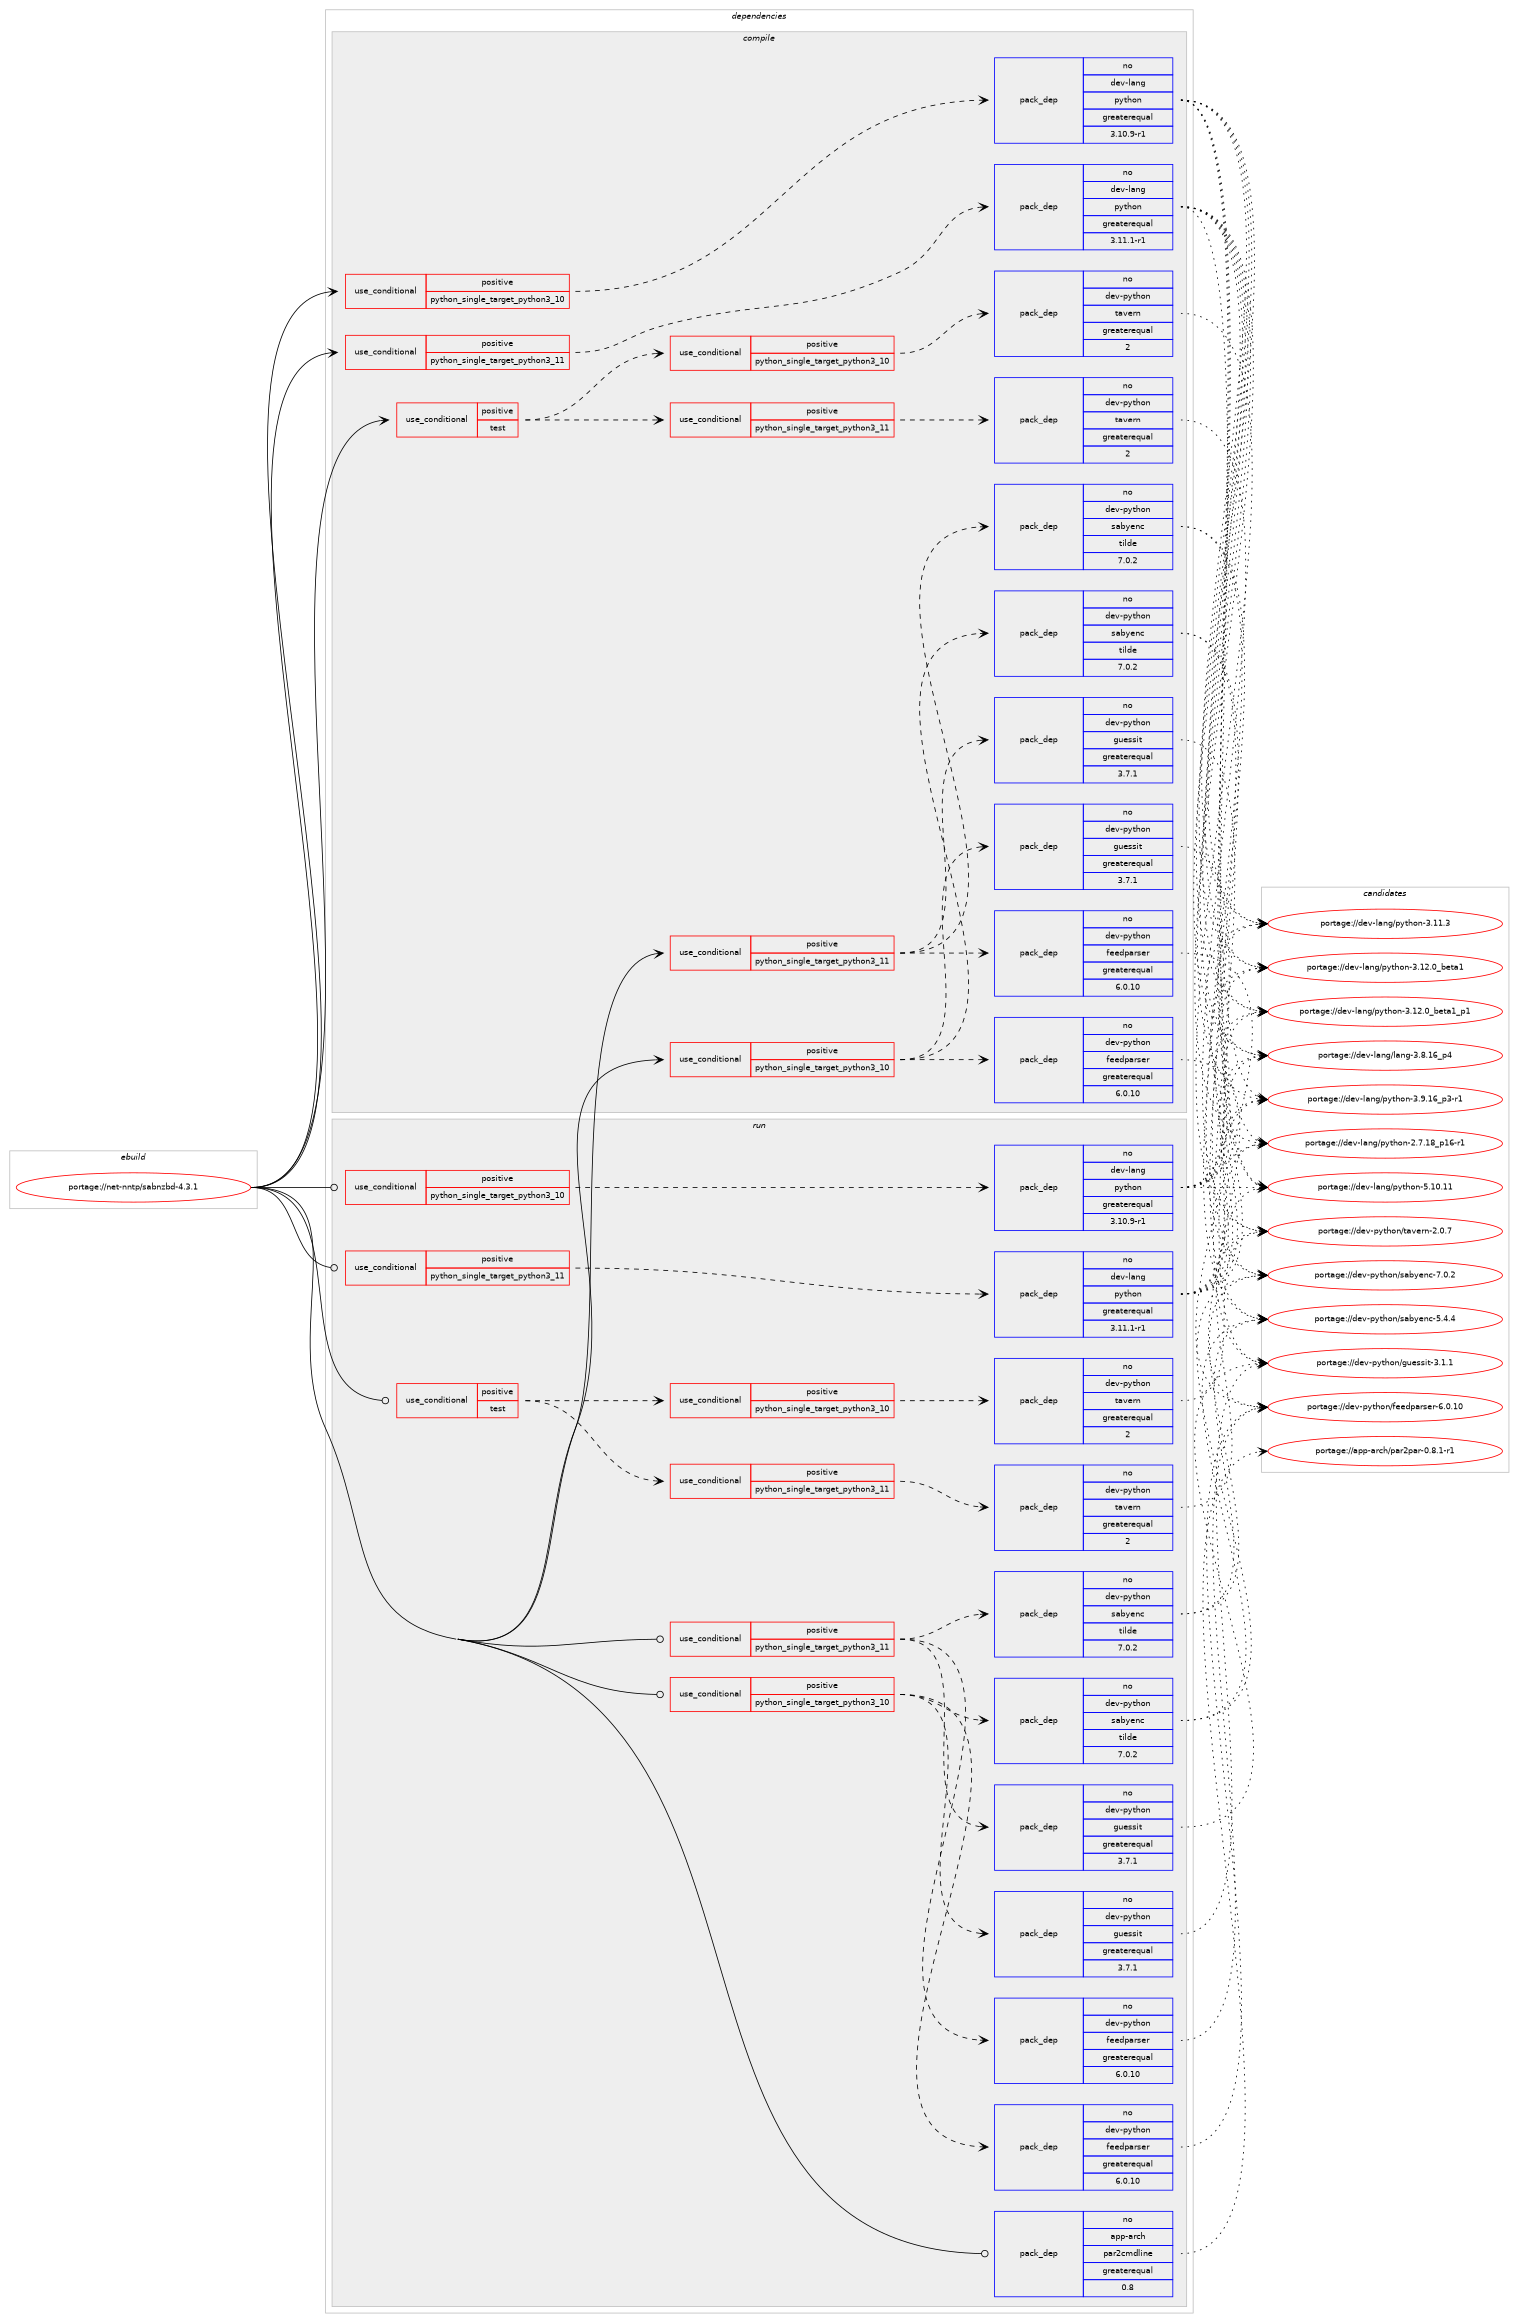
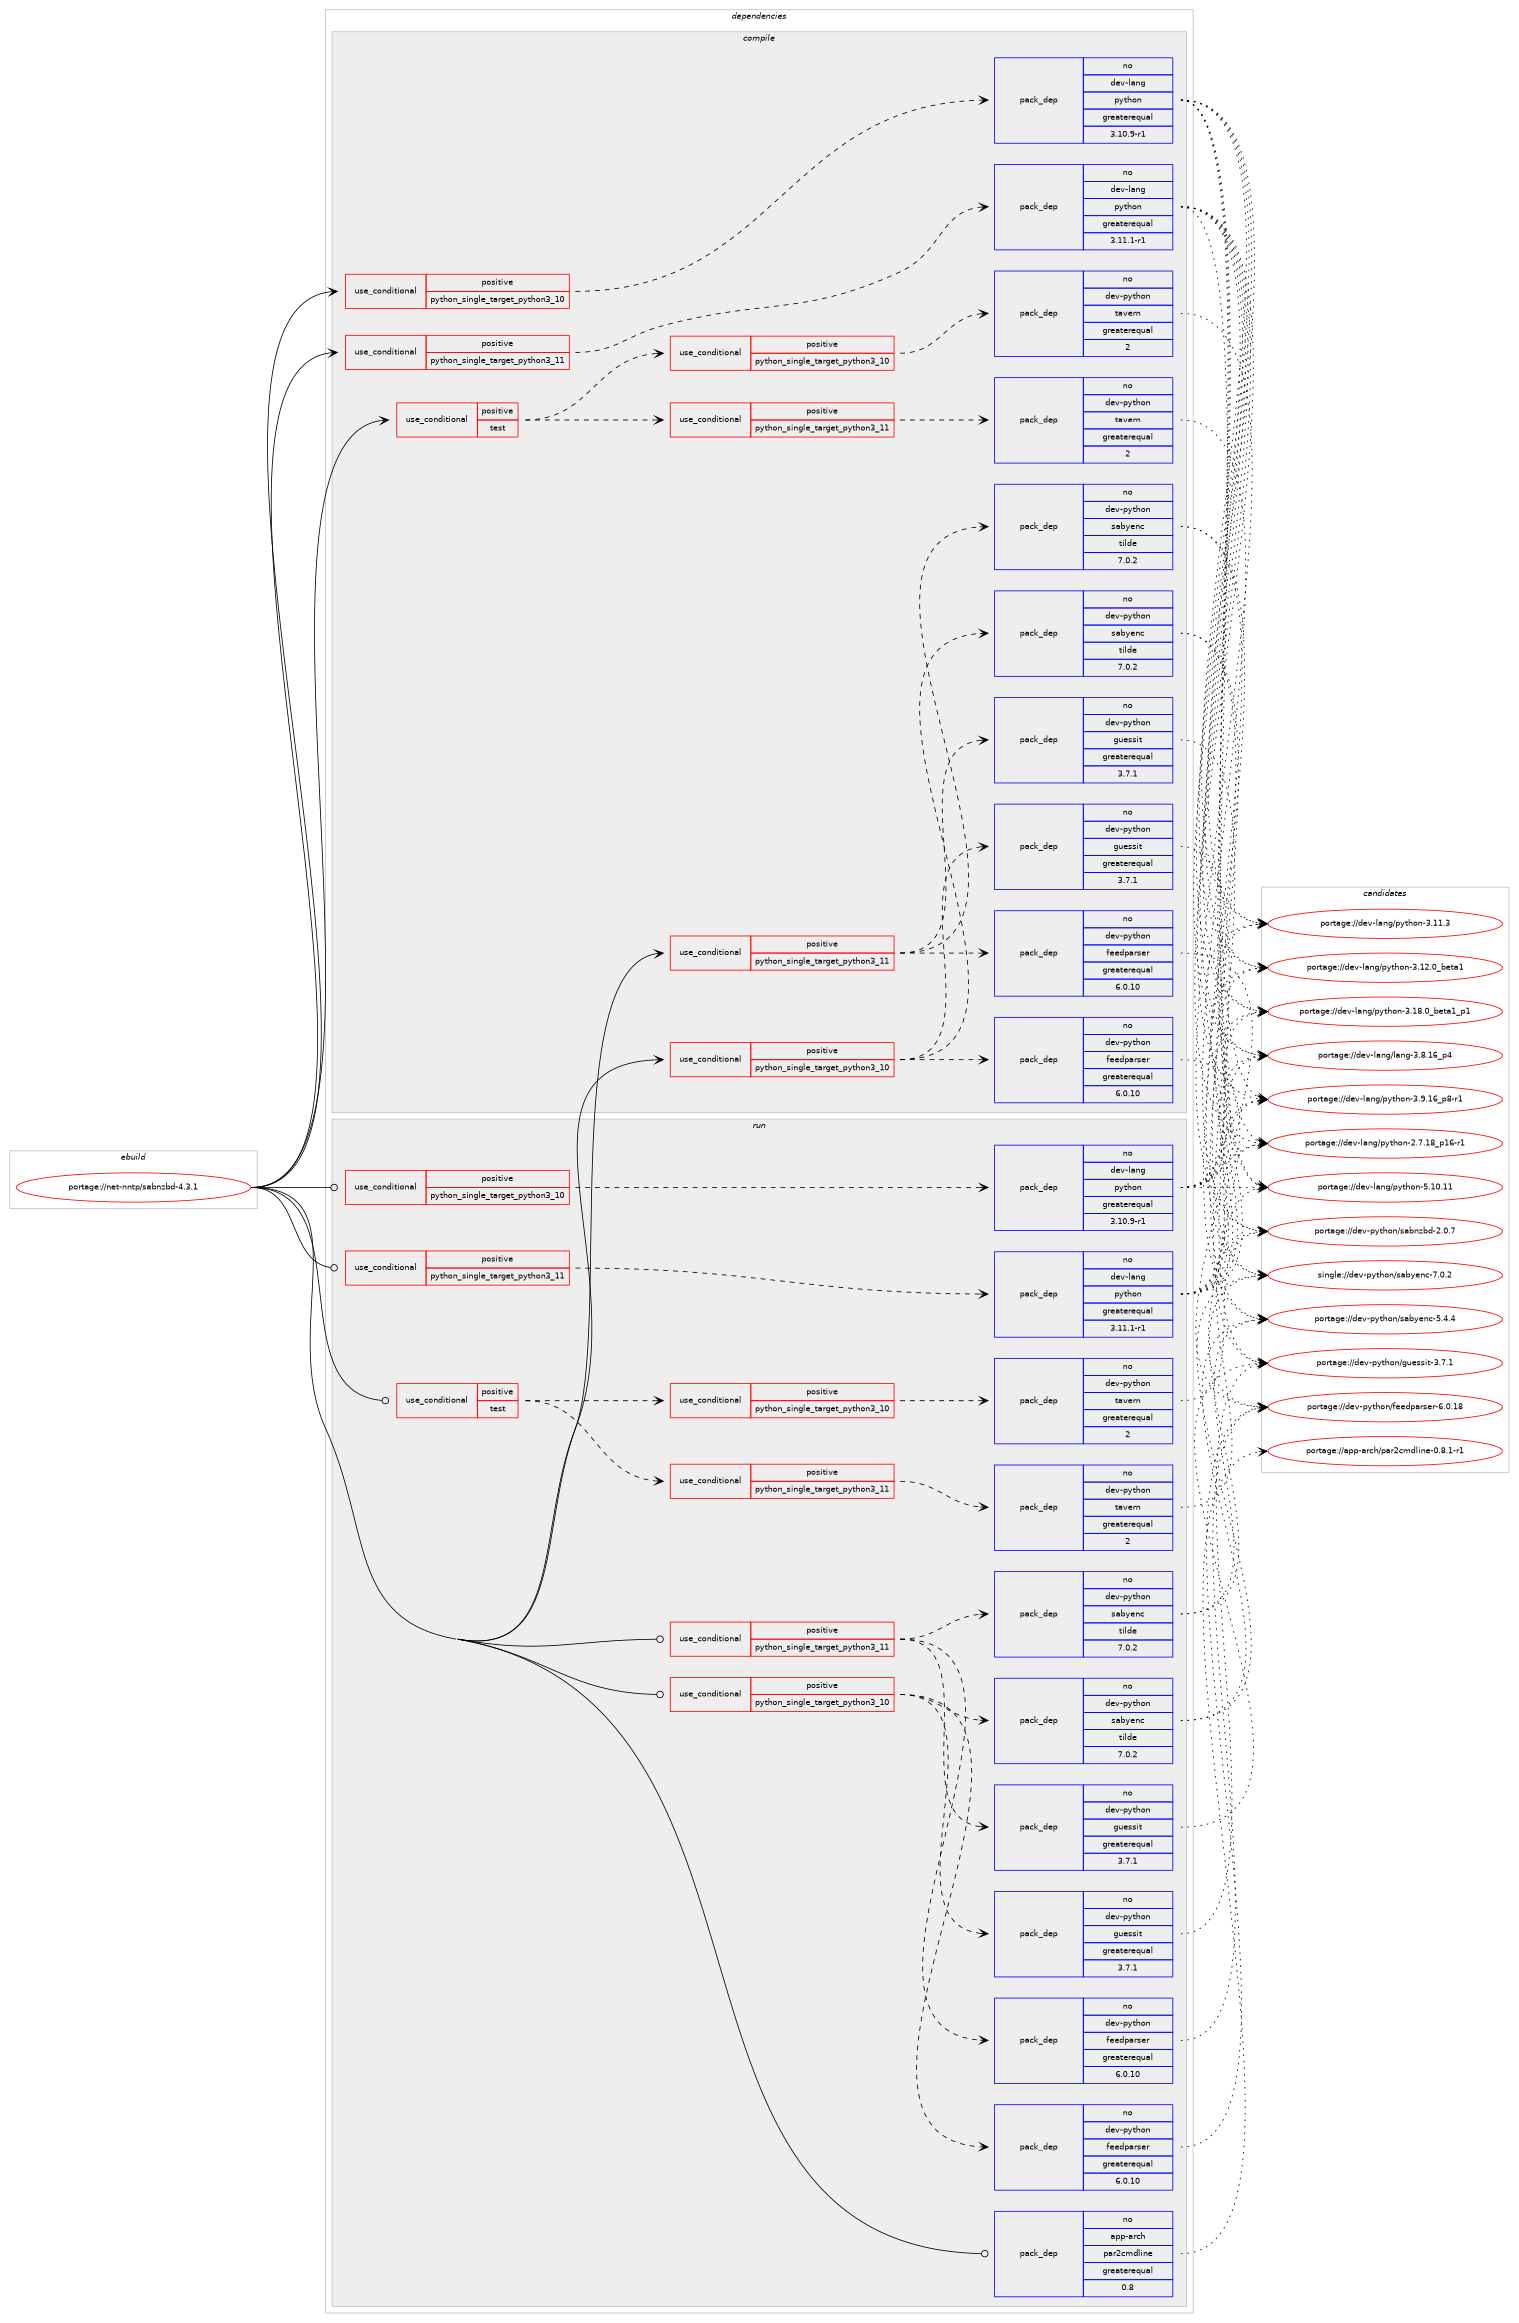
node "portage://dev-lang/python-3.12.0_beta1_p1": label "portage://dev-lang/python-3.12.0_beta1_p1" -> "portage://dev-lang/python-3.18.0_beta1_p1"
node "portage://dev-lang/python-3.9.16_p3-r1": label "portage://dev-lang/python-3.9.16_p3-r1" -> "portage://dev-lang/python-3.9.16_p8-r1"
node "portage://dev-python/tavern-2.0.7": label "portage://dev-python/tavern-2.0.7" -> "portage://dev-python/sabnzbd-2.0.7"
node "portage://dev-python/sabyenc-7.0.2": label "portage://dev-python/sabyenc-7.0.2" -> "single://dev-python/sabyenc-7.0.2"
node "portage://dev-python/guessit-3.1.1": label "portage://dev-python/guessit-3.1.1" -> "portage://dev-python/guessit-3.7.1"
node "portage://dev-python/feedparser-6.0.10": label "portage://dev-python/feedparser-6.0.10" -> "portage://dev-python/feedparser-6.0.18"
node "portage://app-arch/par2par-0.8.1-r1": label "portage://app-arch/par2par-0.8.1-r1" -> "portage://app-arch/par2cmdline-0.8.1-r1"
